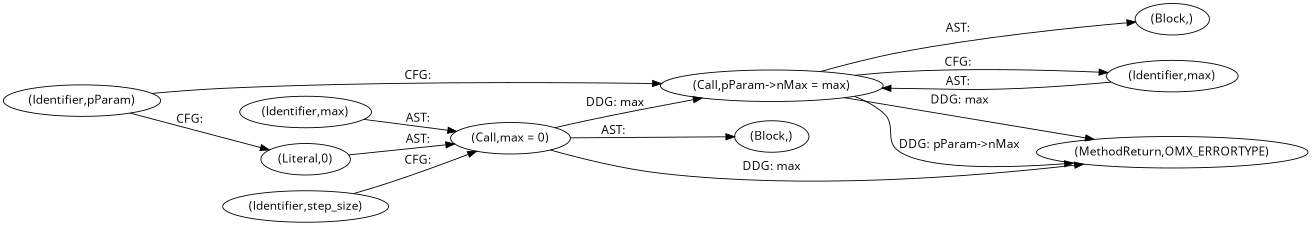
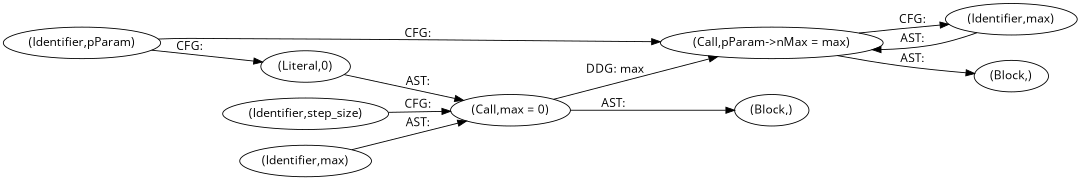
node "(MethodReturn,OMX_ERRORTYPE)": removed
